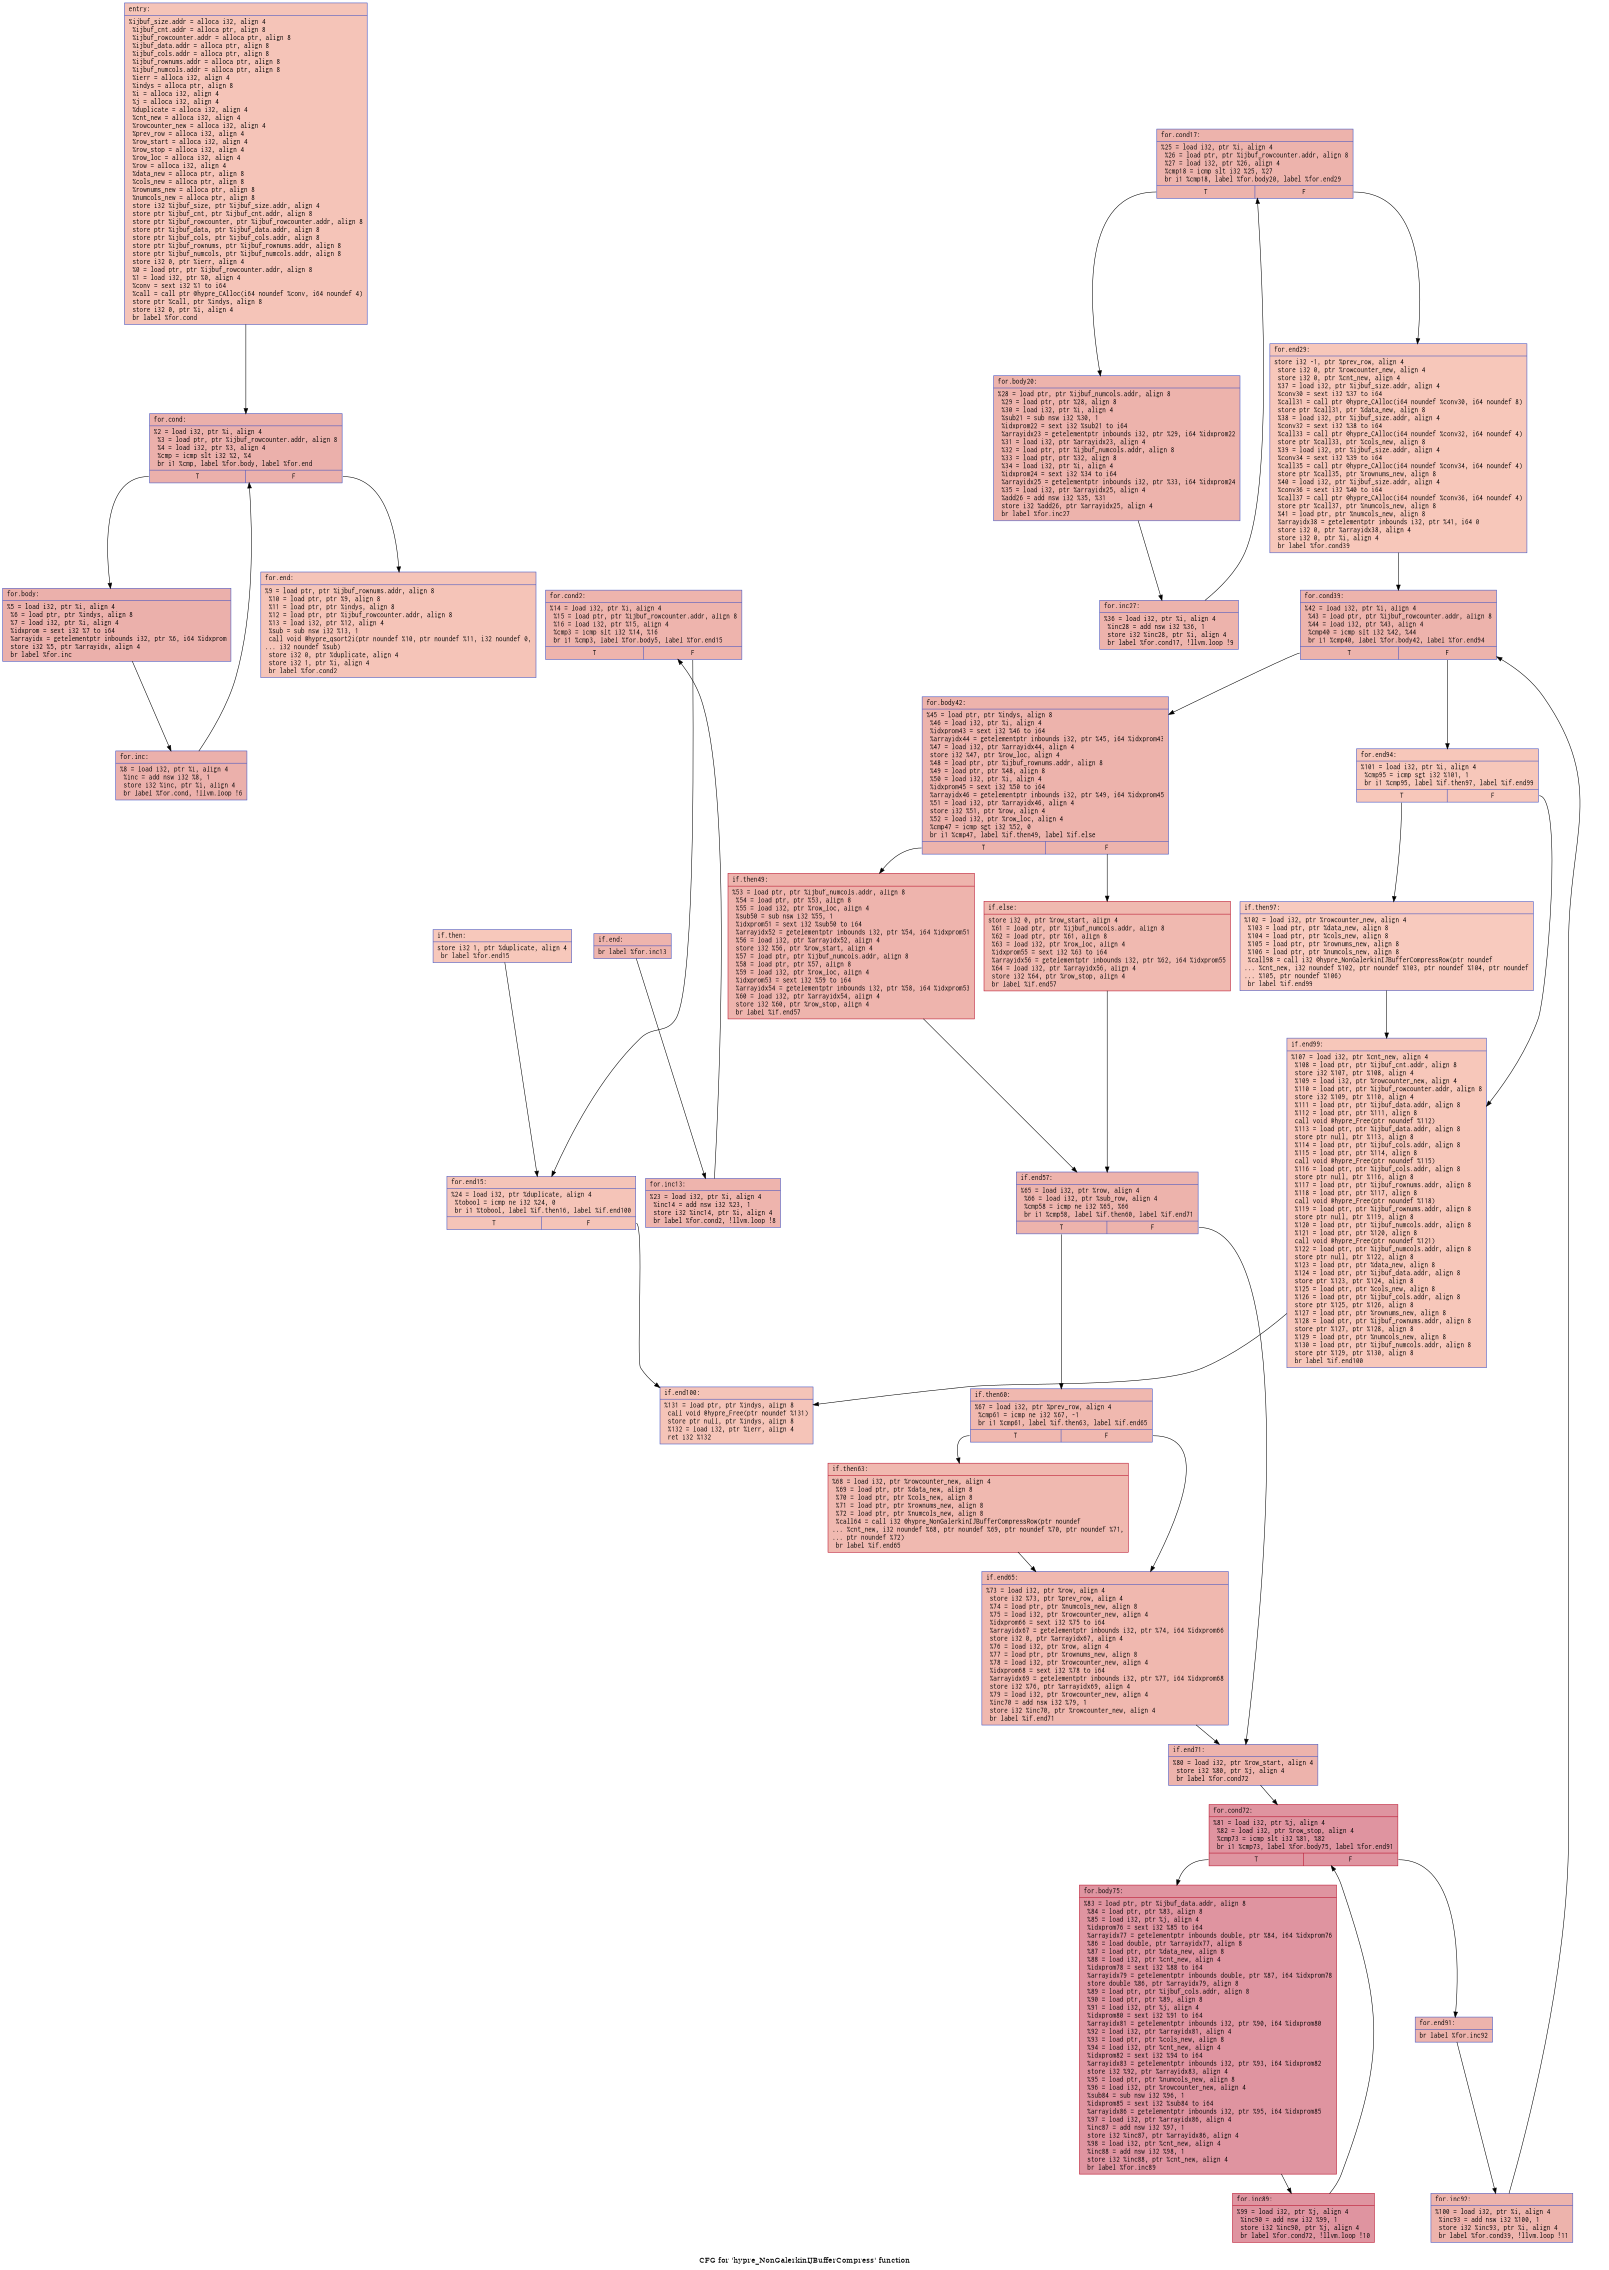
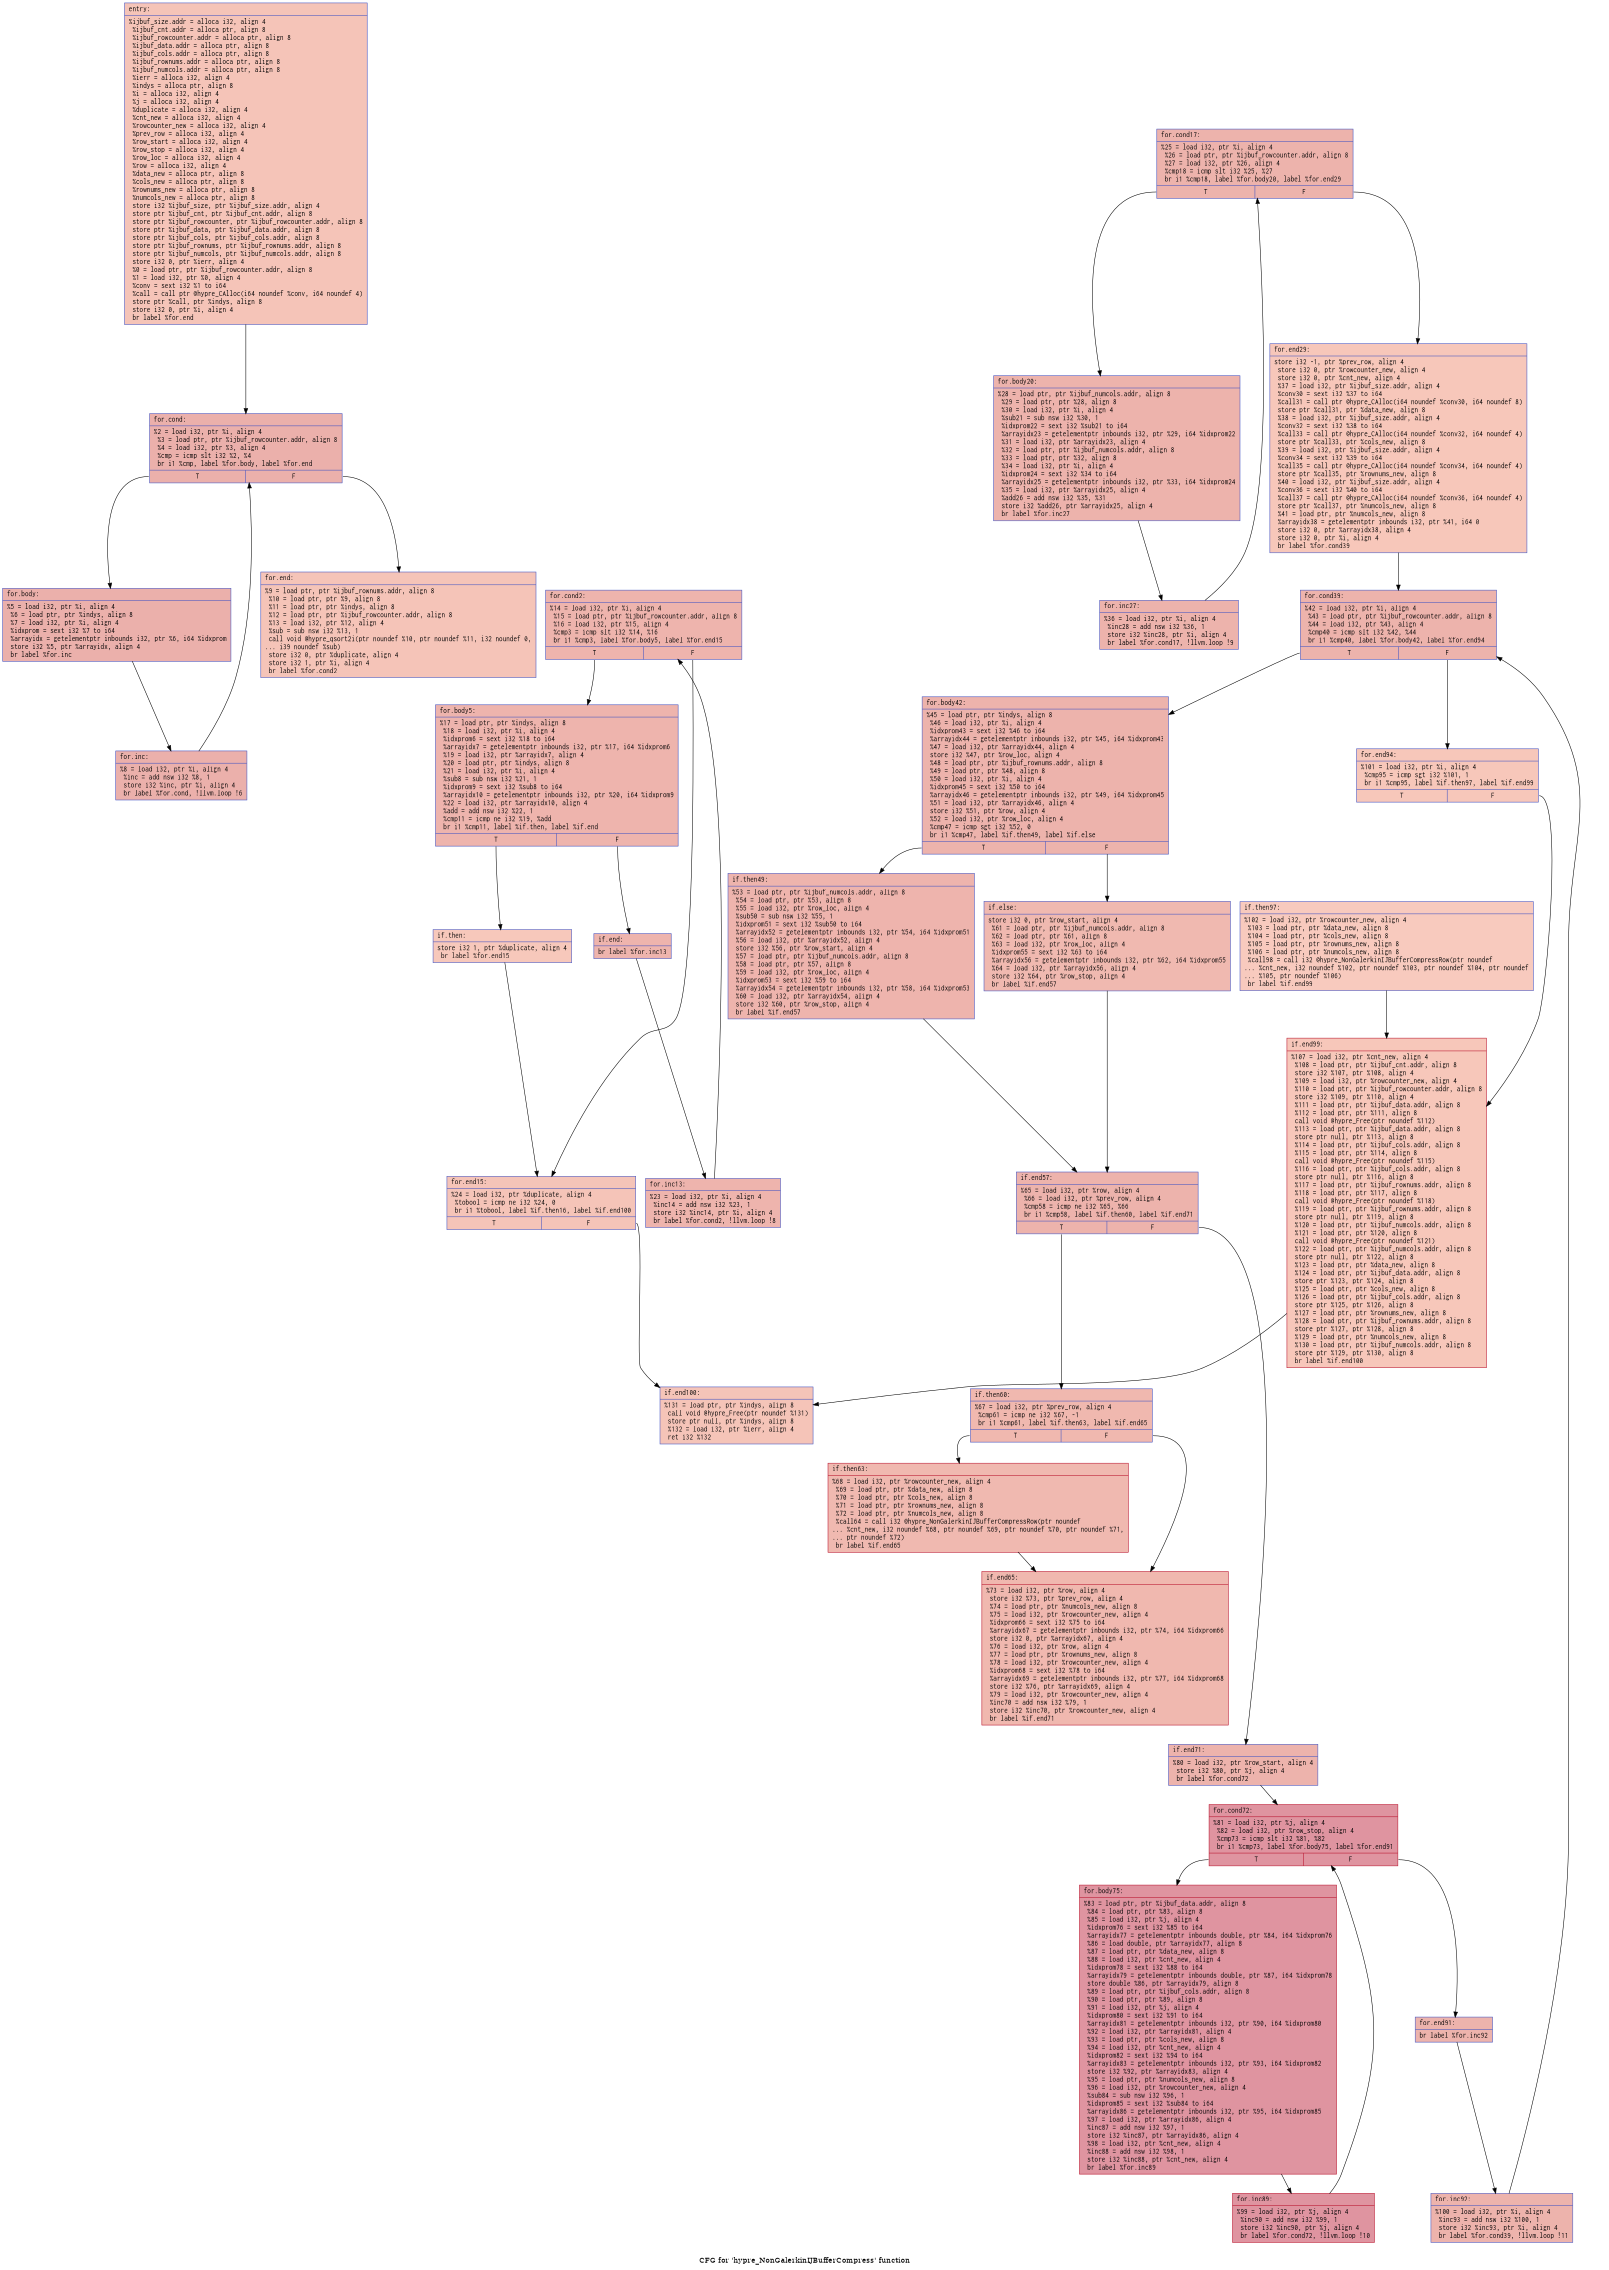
node "entry:": text "br label %for.cond" -> "br label %for.end"
node "for.end:": text "... i32 noundef %sub)" -> "... i39 noundef %sub)"
node "for.body5:": added
edge "for.end94:" -> "if.then97:": removed
node "if.then49:": color #b70d28ff -> #3d50c3ff
node "if.else:": color #b70d28ff -> #3d50c3ff
node "if.end57:": text "%66 = load i32, ptr %sub_row, align 4" -> "%66 = load i32, ptr %prev_row, align 4"
node "if.end99:": color #3d50c3ff -> #b70d28ff
node "if.end65:": color #3d50c3ff -> #b70d28ff
edge "if.end65:" -> "if.end71:": removed
